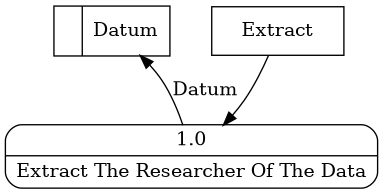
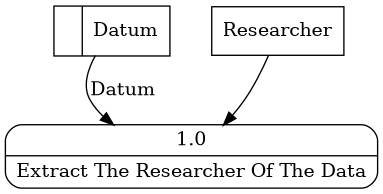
node "Extract": label "Extract" -> "Researcher"
edge "1.0" -> "Datum": reversed
